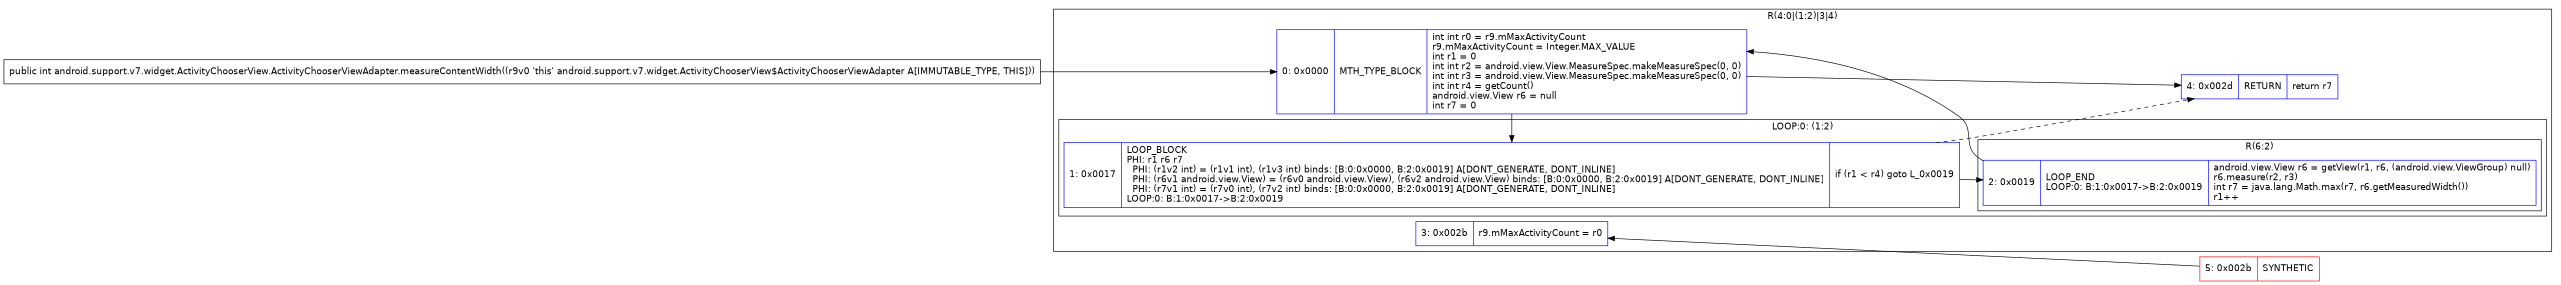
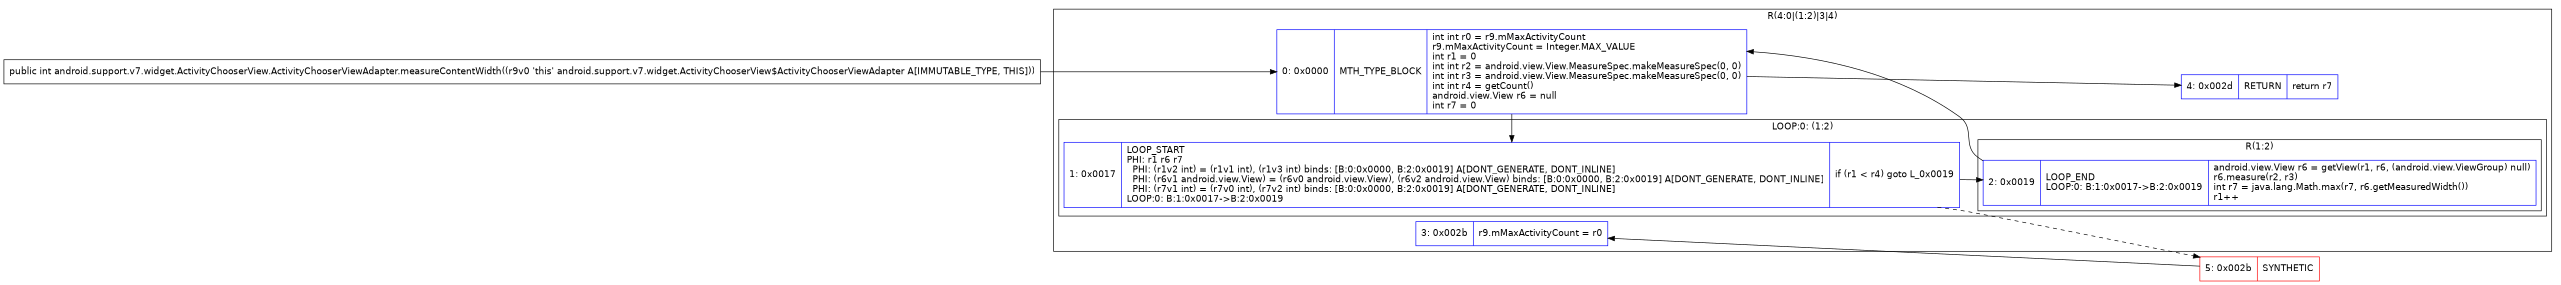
edge "1: 0x0017" -> "4: 0x002d": now "1: 0x0017" -> "5: 0x002b"
cluster "R(6:2)": label "R(6:2)" -> "R(1:2)"
node "1: 0x0017": text "LOOP_BLOCK" -> "LOOP_START"
